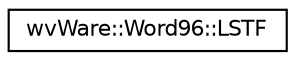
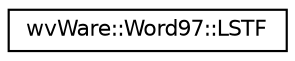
node "wvWare::Word96::LSTF": label "wvWare::Word96::LSTF" -> "wvWare::Word97::LSTF"
